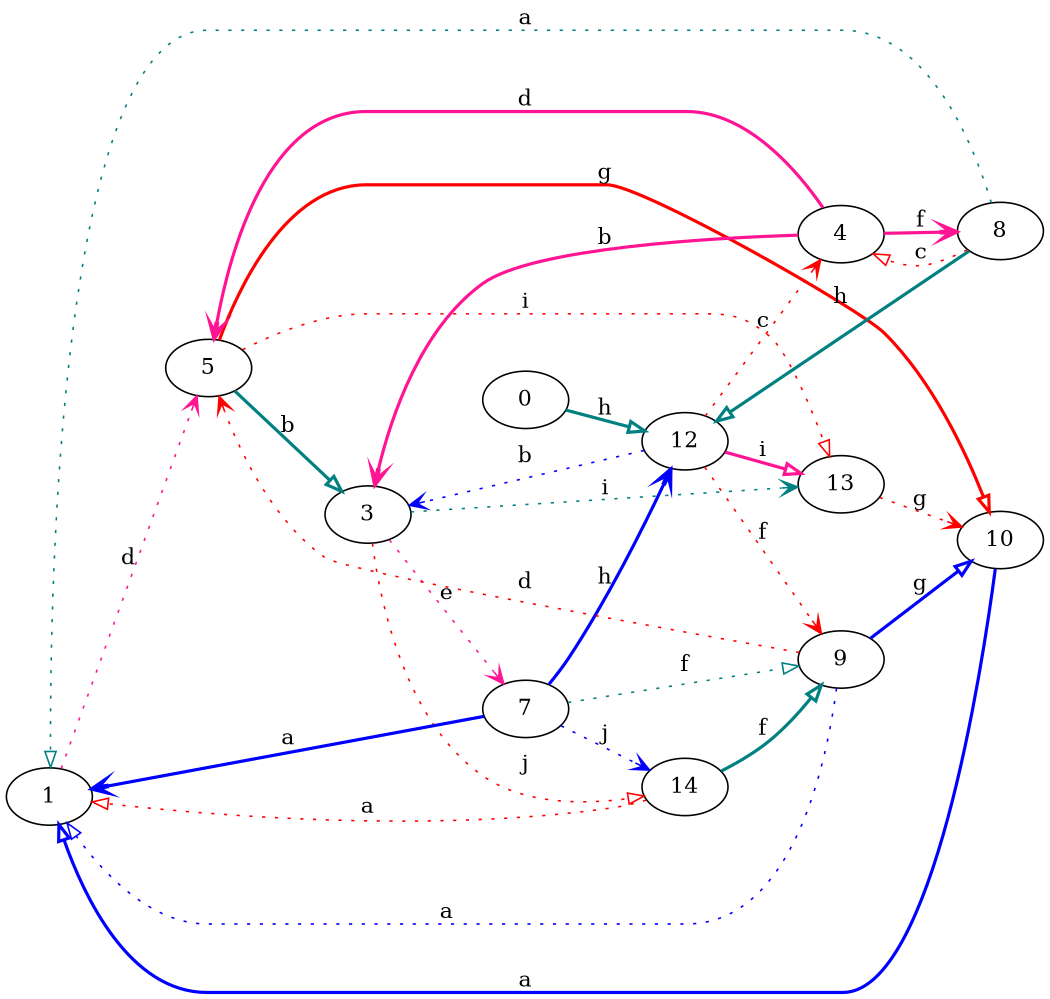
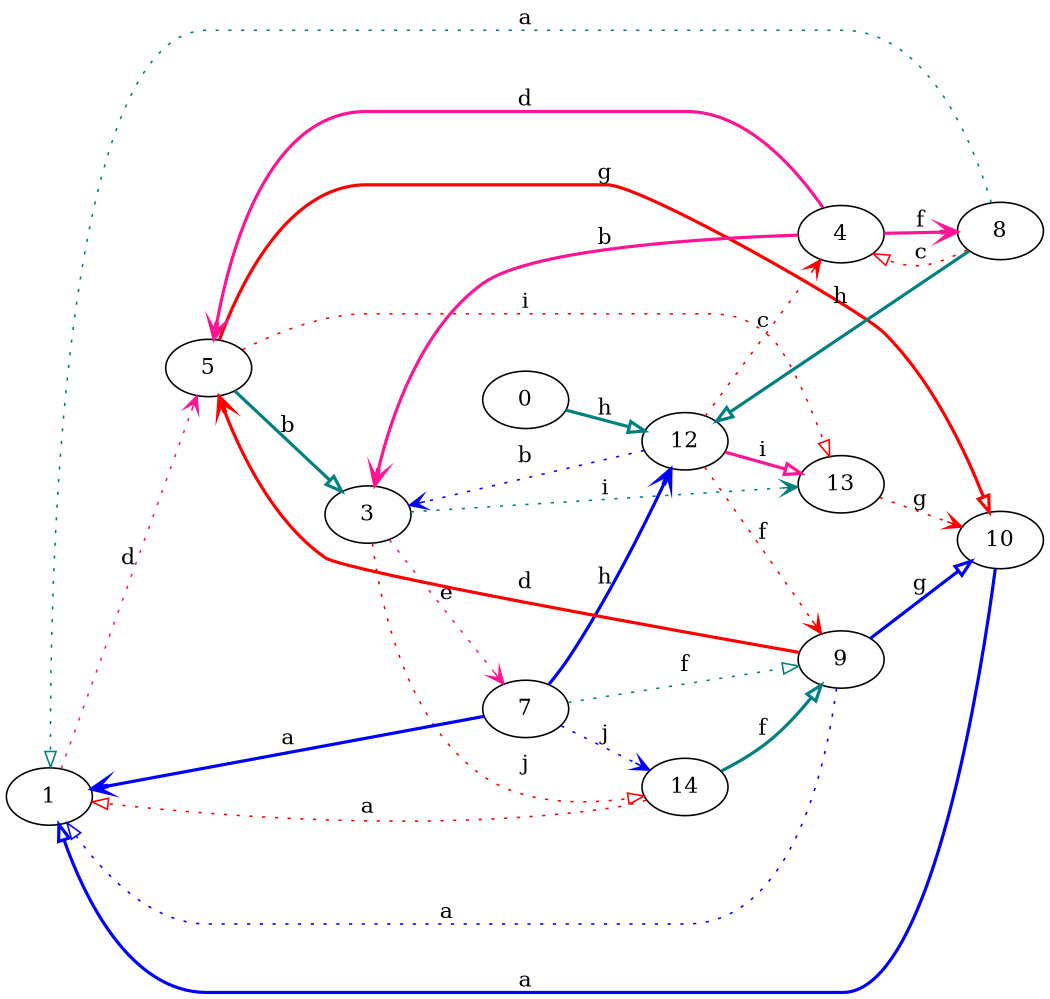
edge "9" -> "5": style dotted -> bold
